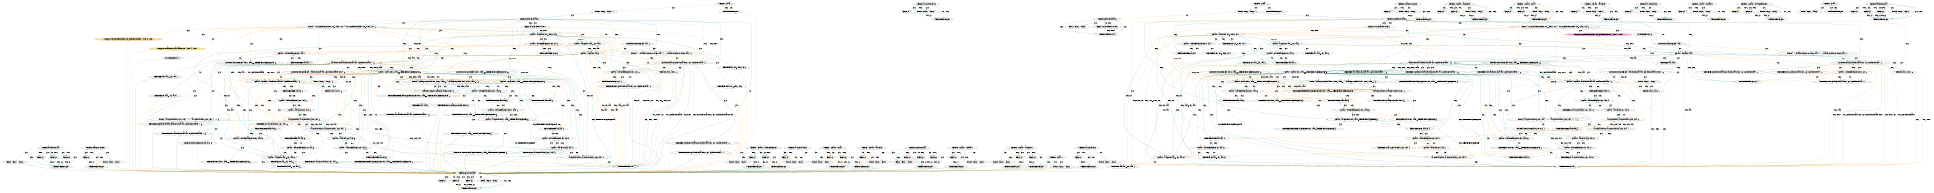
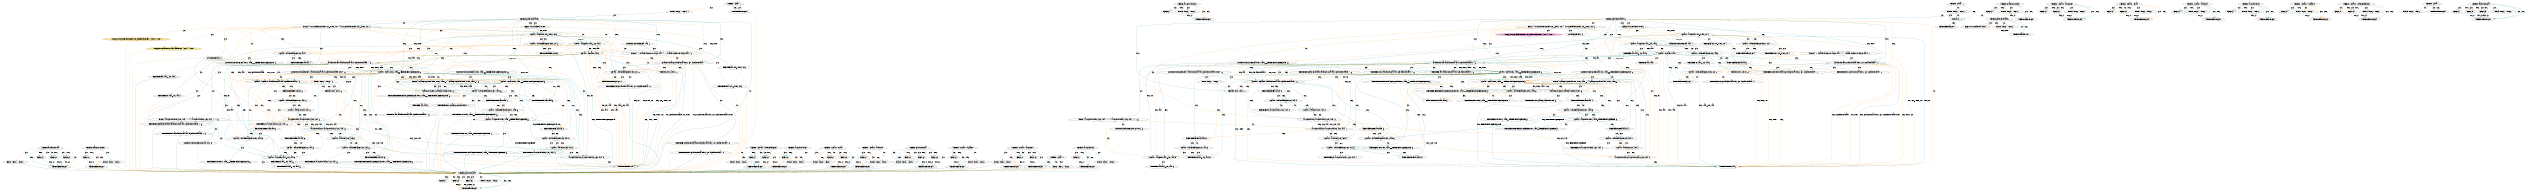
node "(UNKNOWN,),))": added
